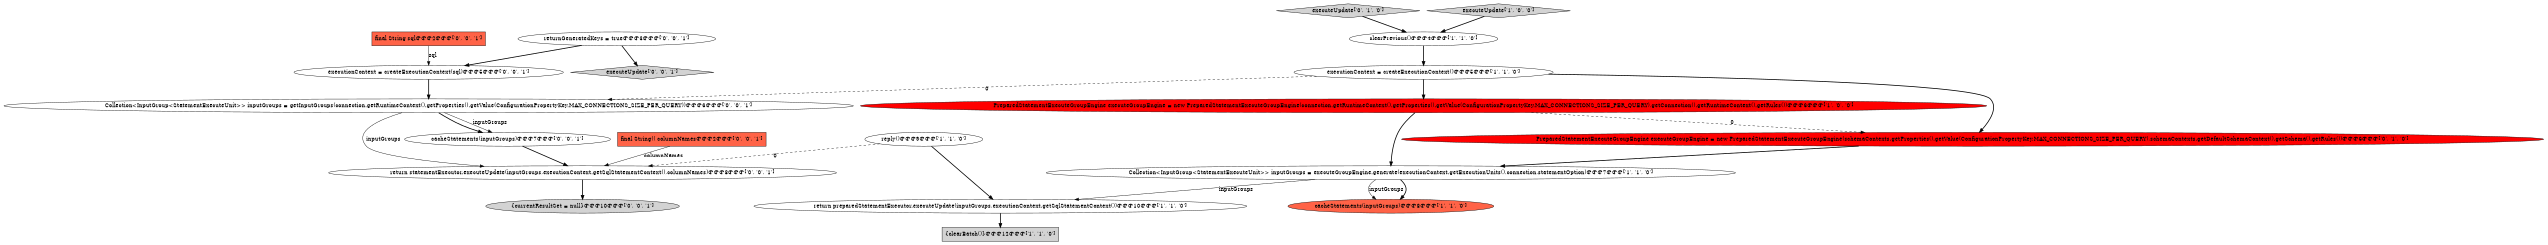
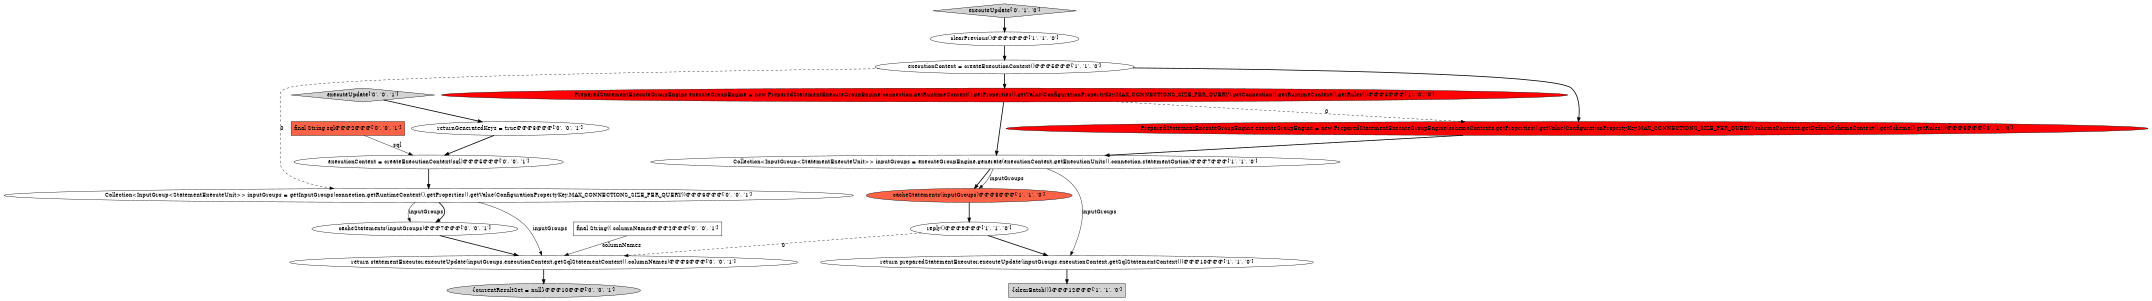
node "executeUpdate['1', '0', '0']": removed
edge "returnGeneratedKeys = true@@@3@@@['0', '0', '1']" -> "executeUpdate['0', '0', '1']": reversed
node "final String(( columnNames@@@2@@@['0', '0', '1']": fillcolor tomato -> white
edge "cacheStatements(inputGroups)@@@8@@@['1', '1', '0']" -> "reply()@@@9@@@['1', '1', '0']": added
